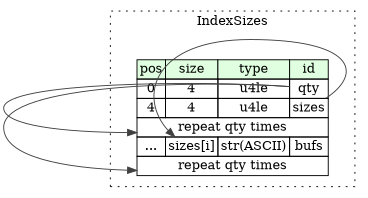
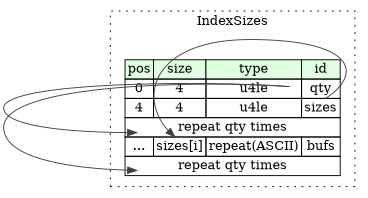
node "pos": text "str(ASCII)" -> "repeat(ASCII)"
